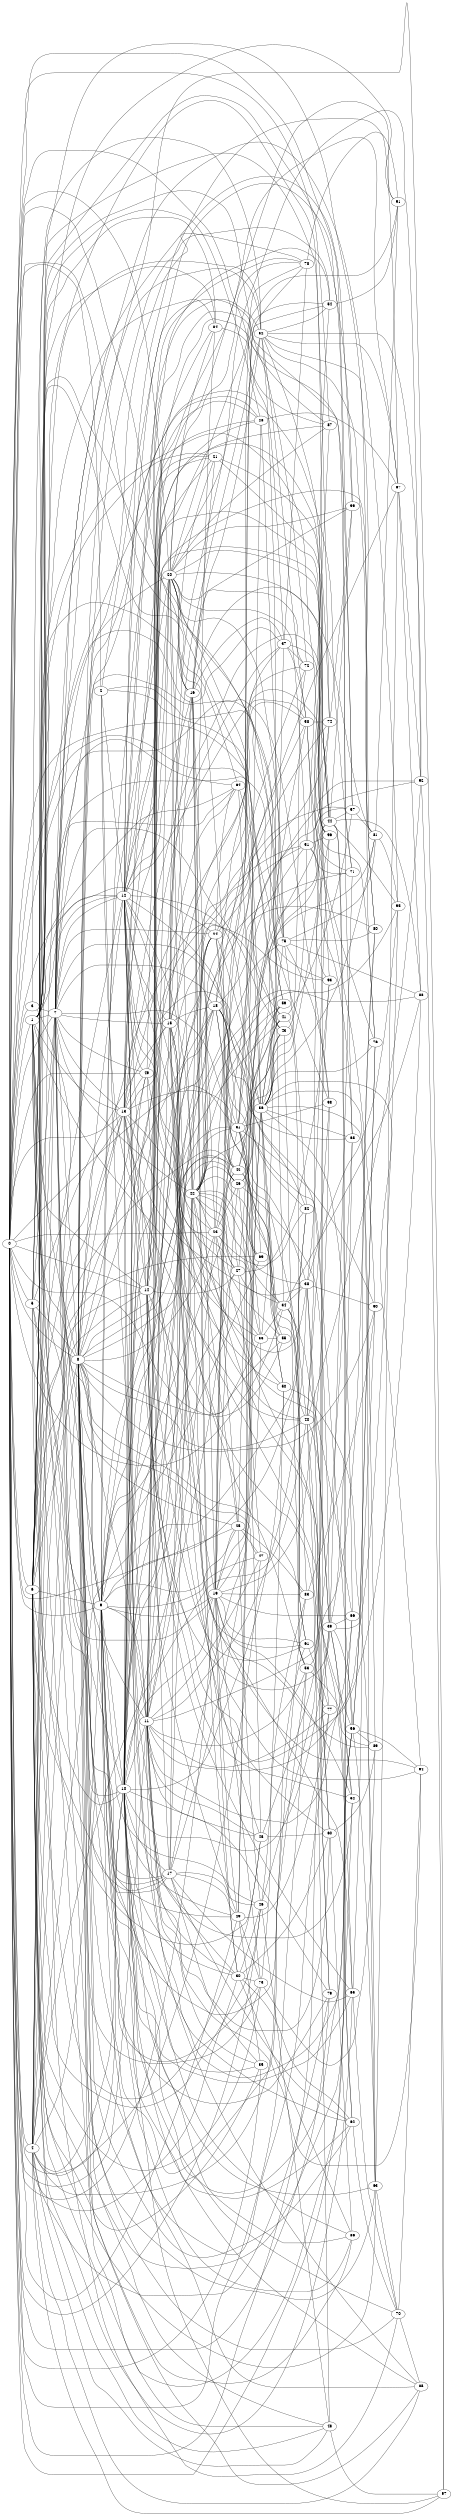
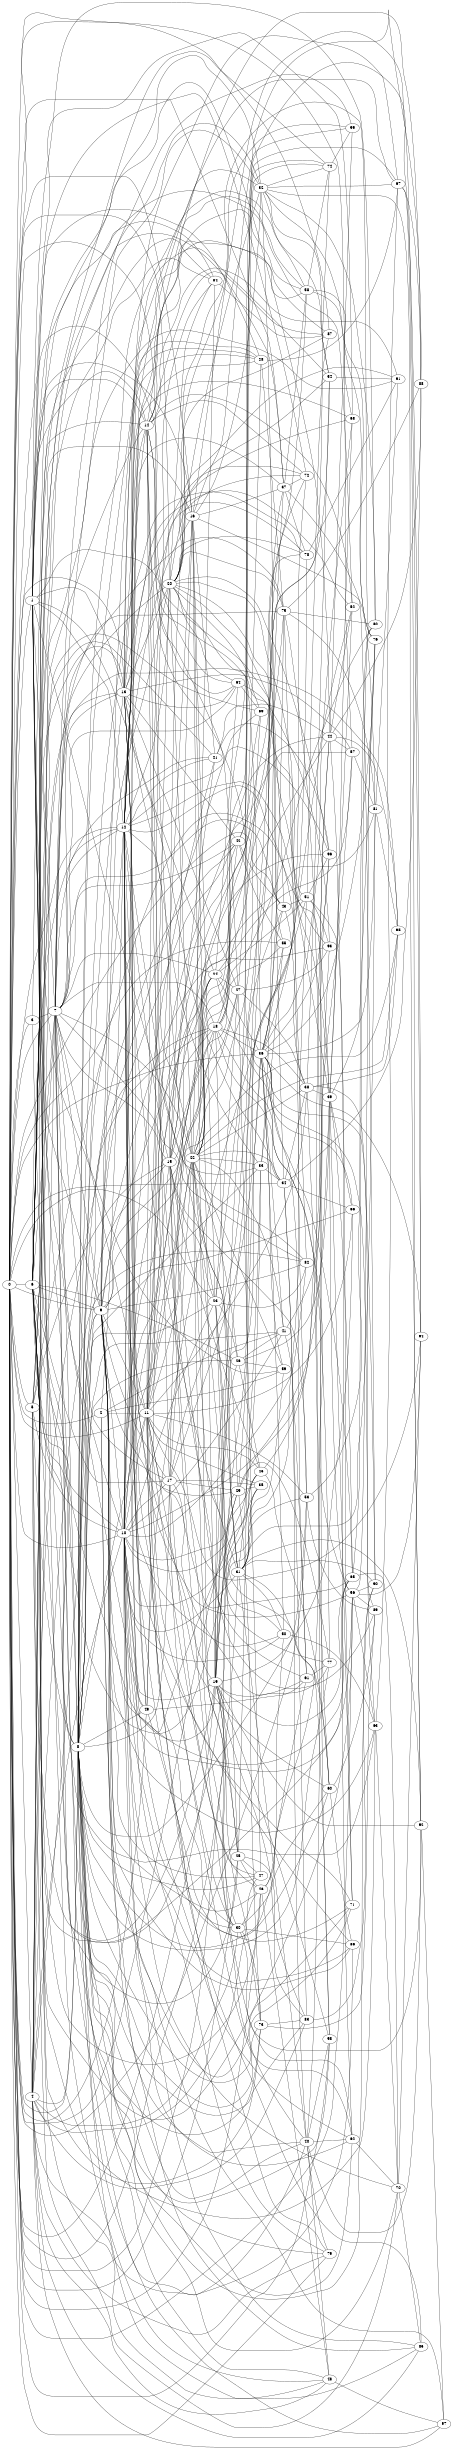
edge "99" -- "12": now "72" -- "12"
edge "26" -- "10": now "82" -- "10"
edge "25" -- "9": removed
